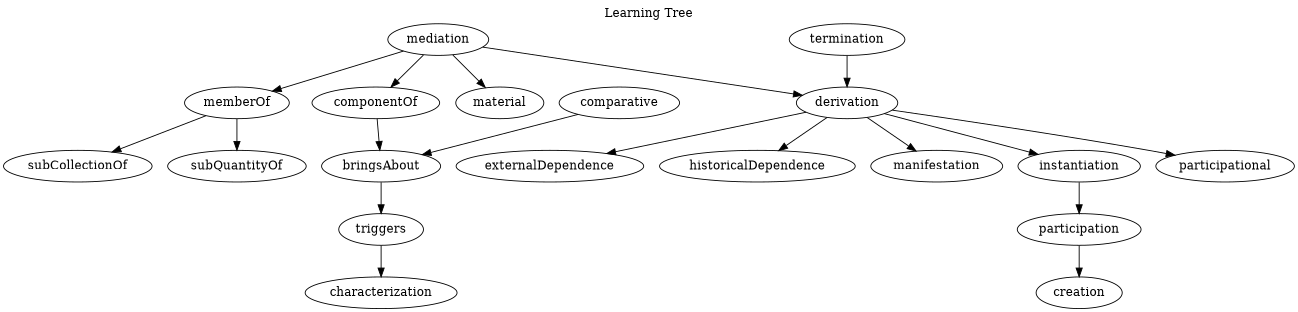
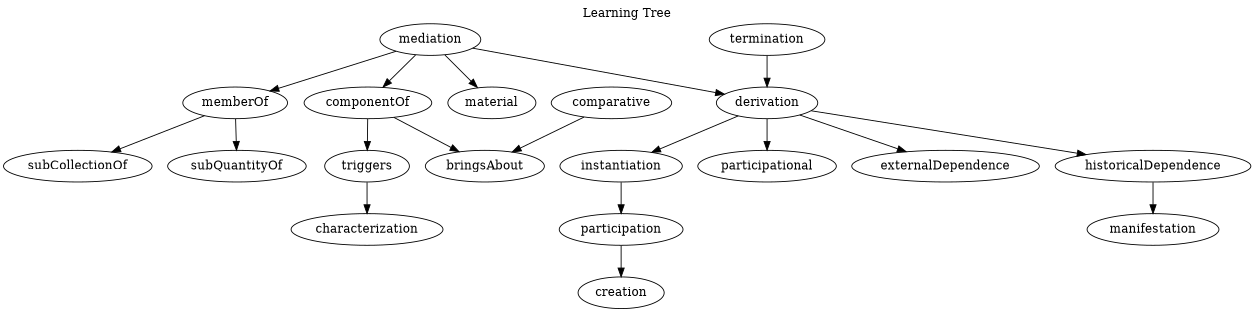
edge "derivation" -> "manifestation": now "historicalDependence" -> "manifestation"
edge "bringsAbout" -> "triggers": now "componentOf" -> "triggers"
